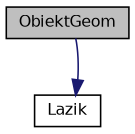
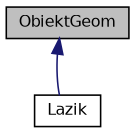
edge "ObiektGeom" -> "Lazik": reversed
